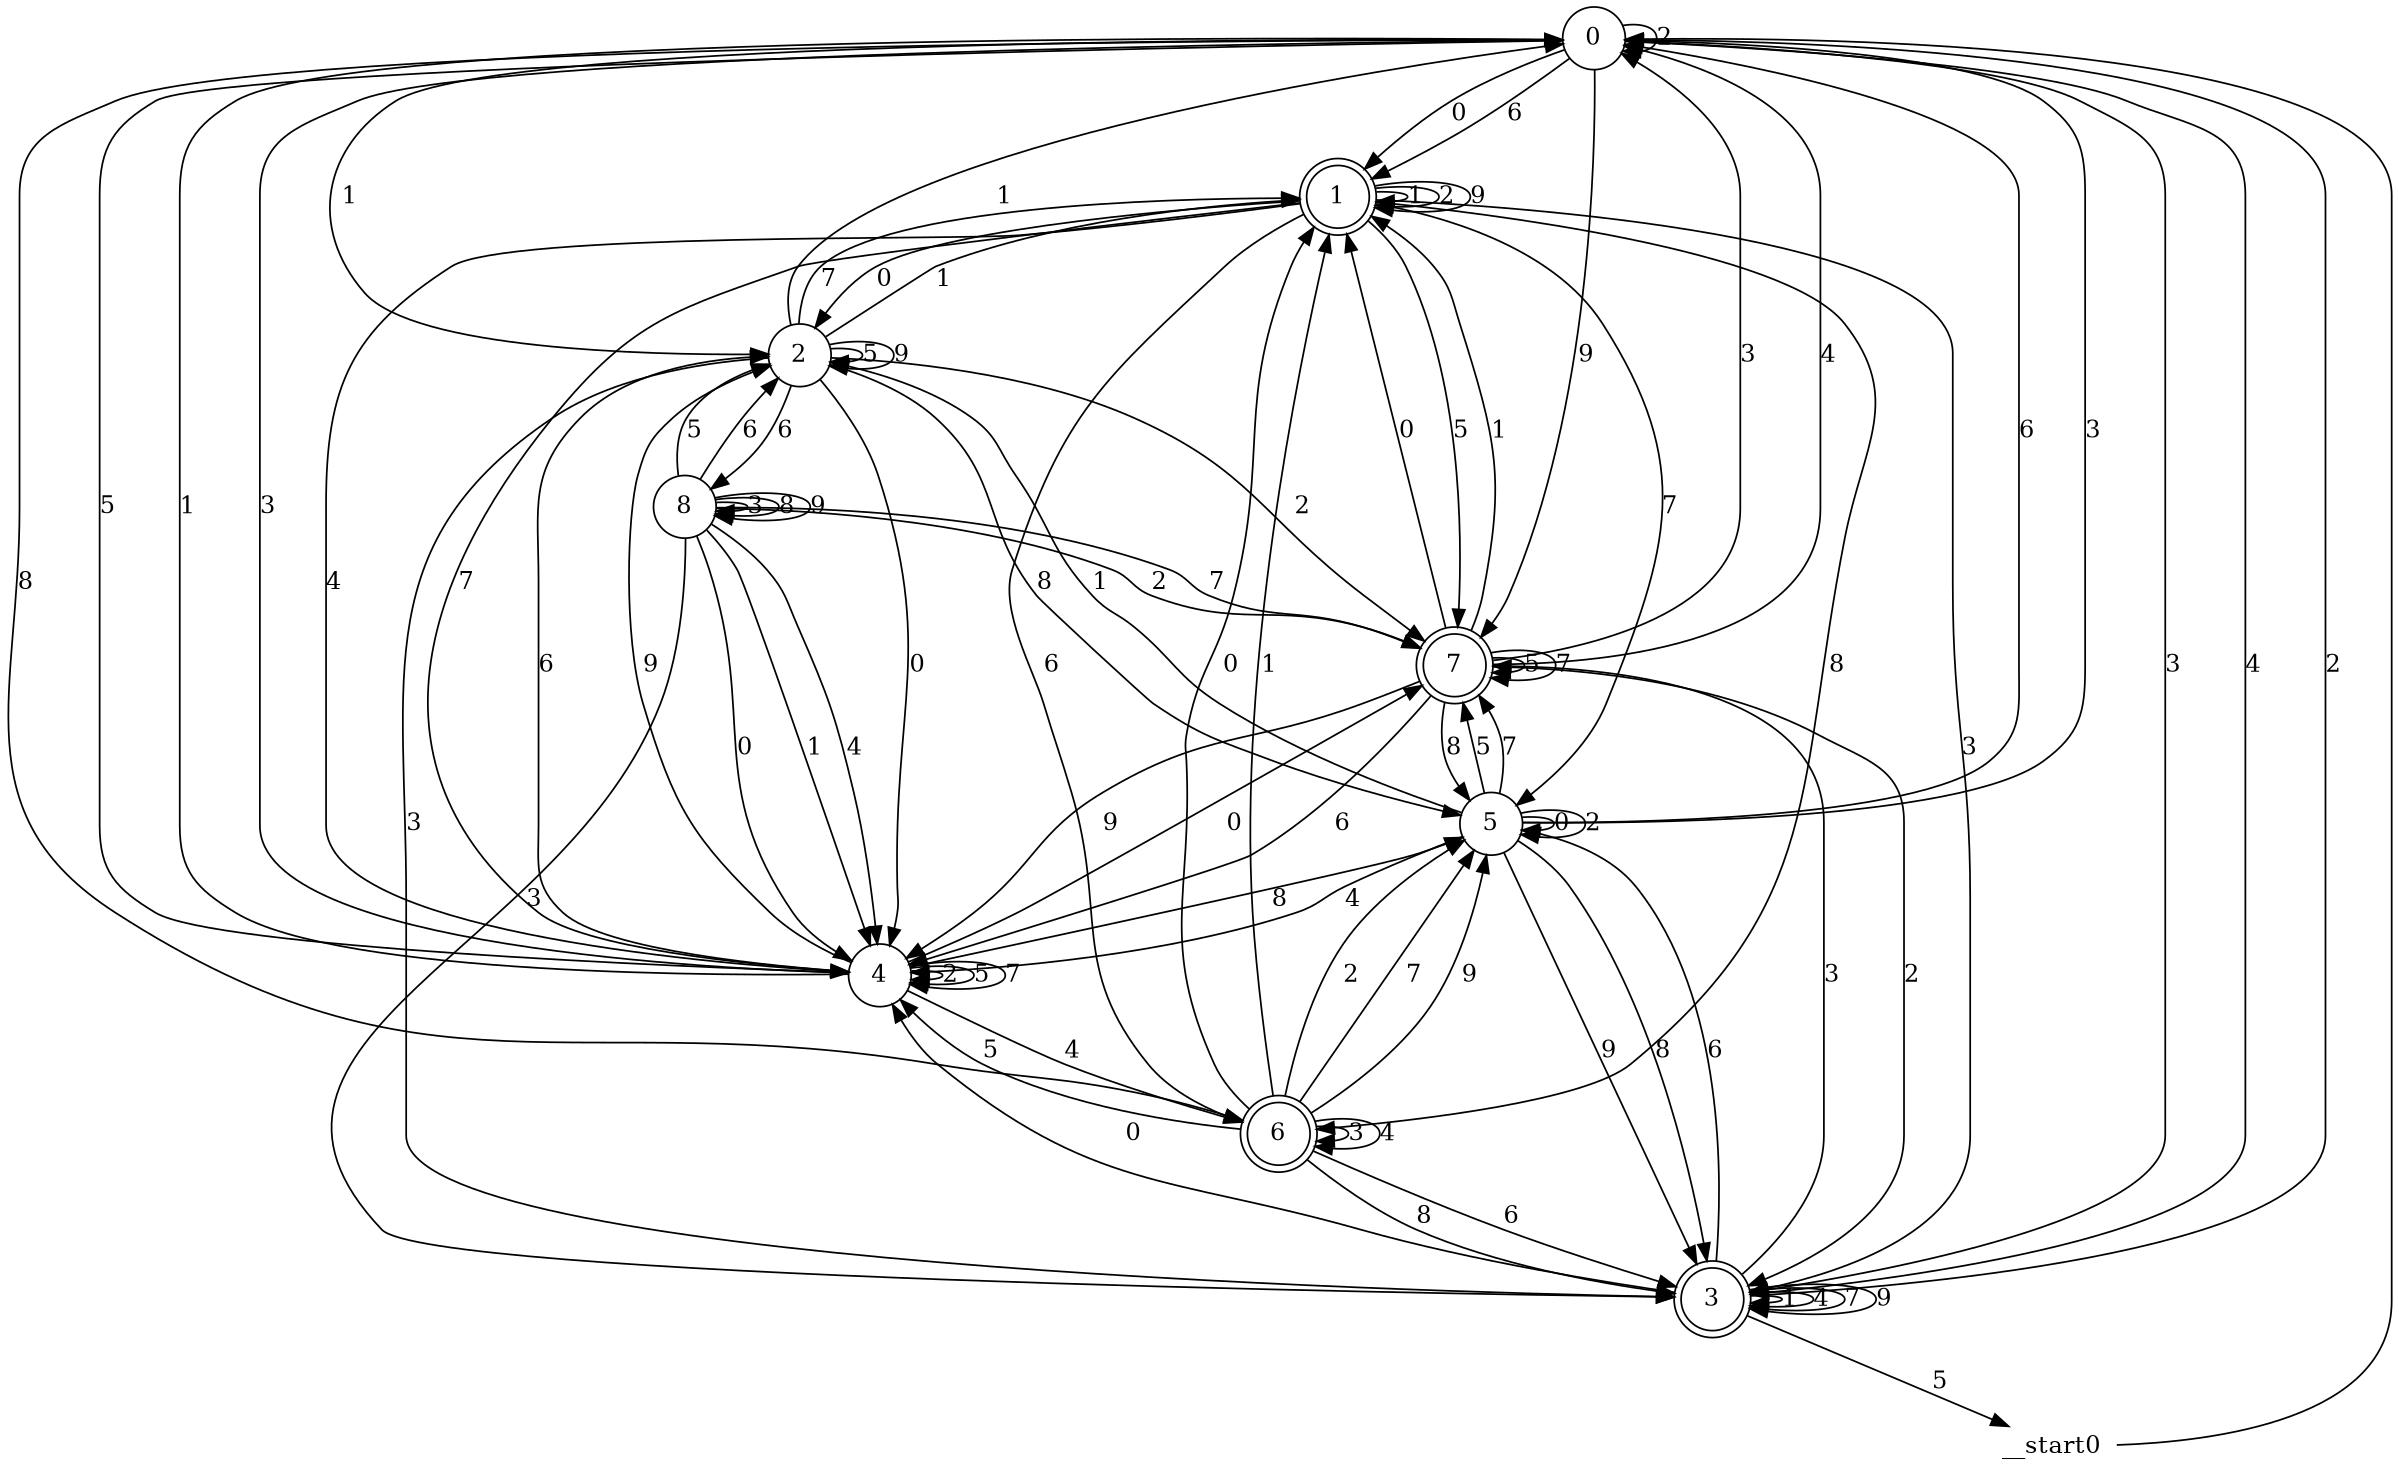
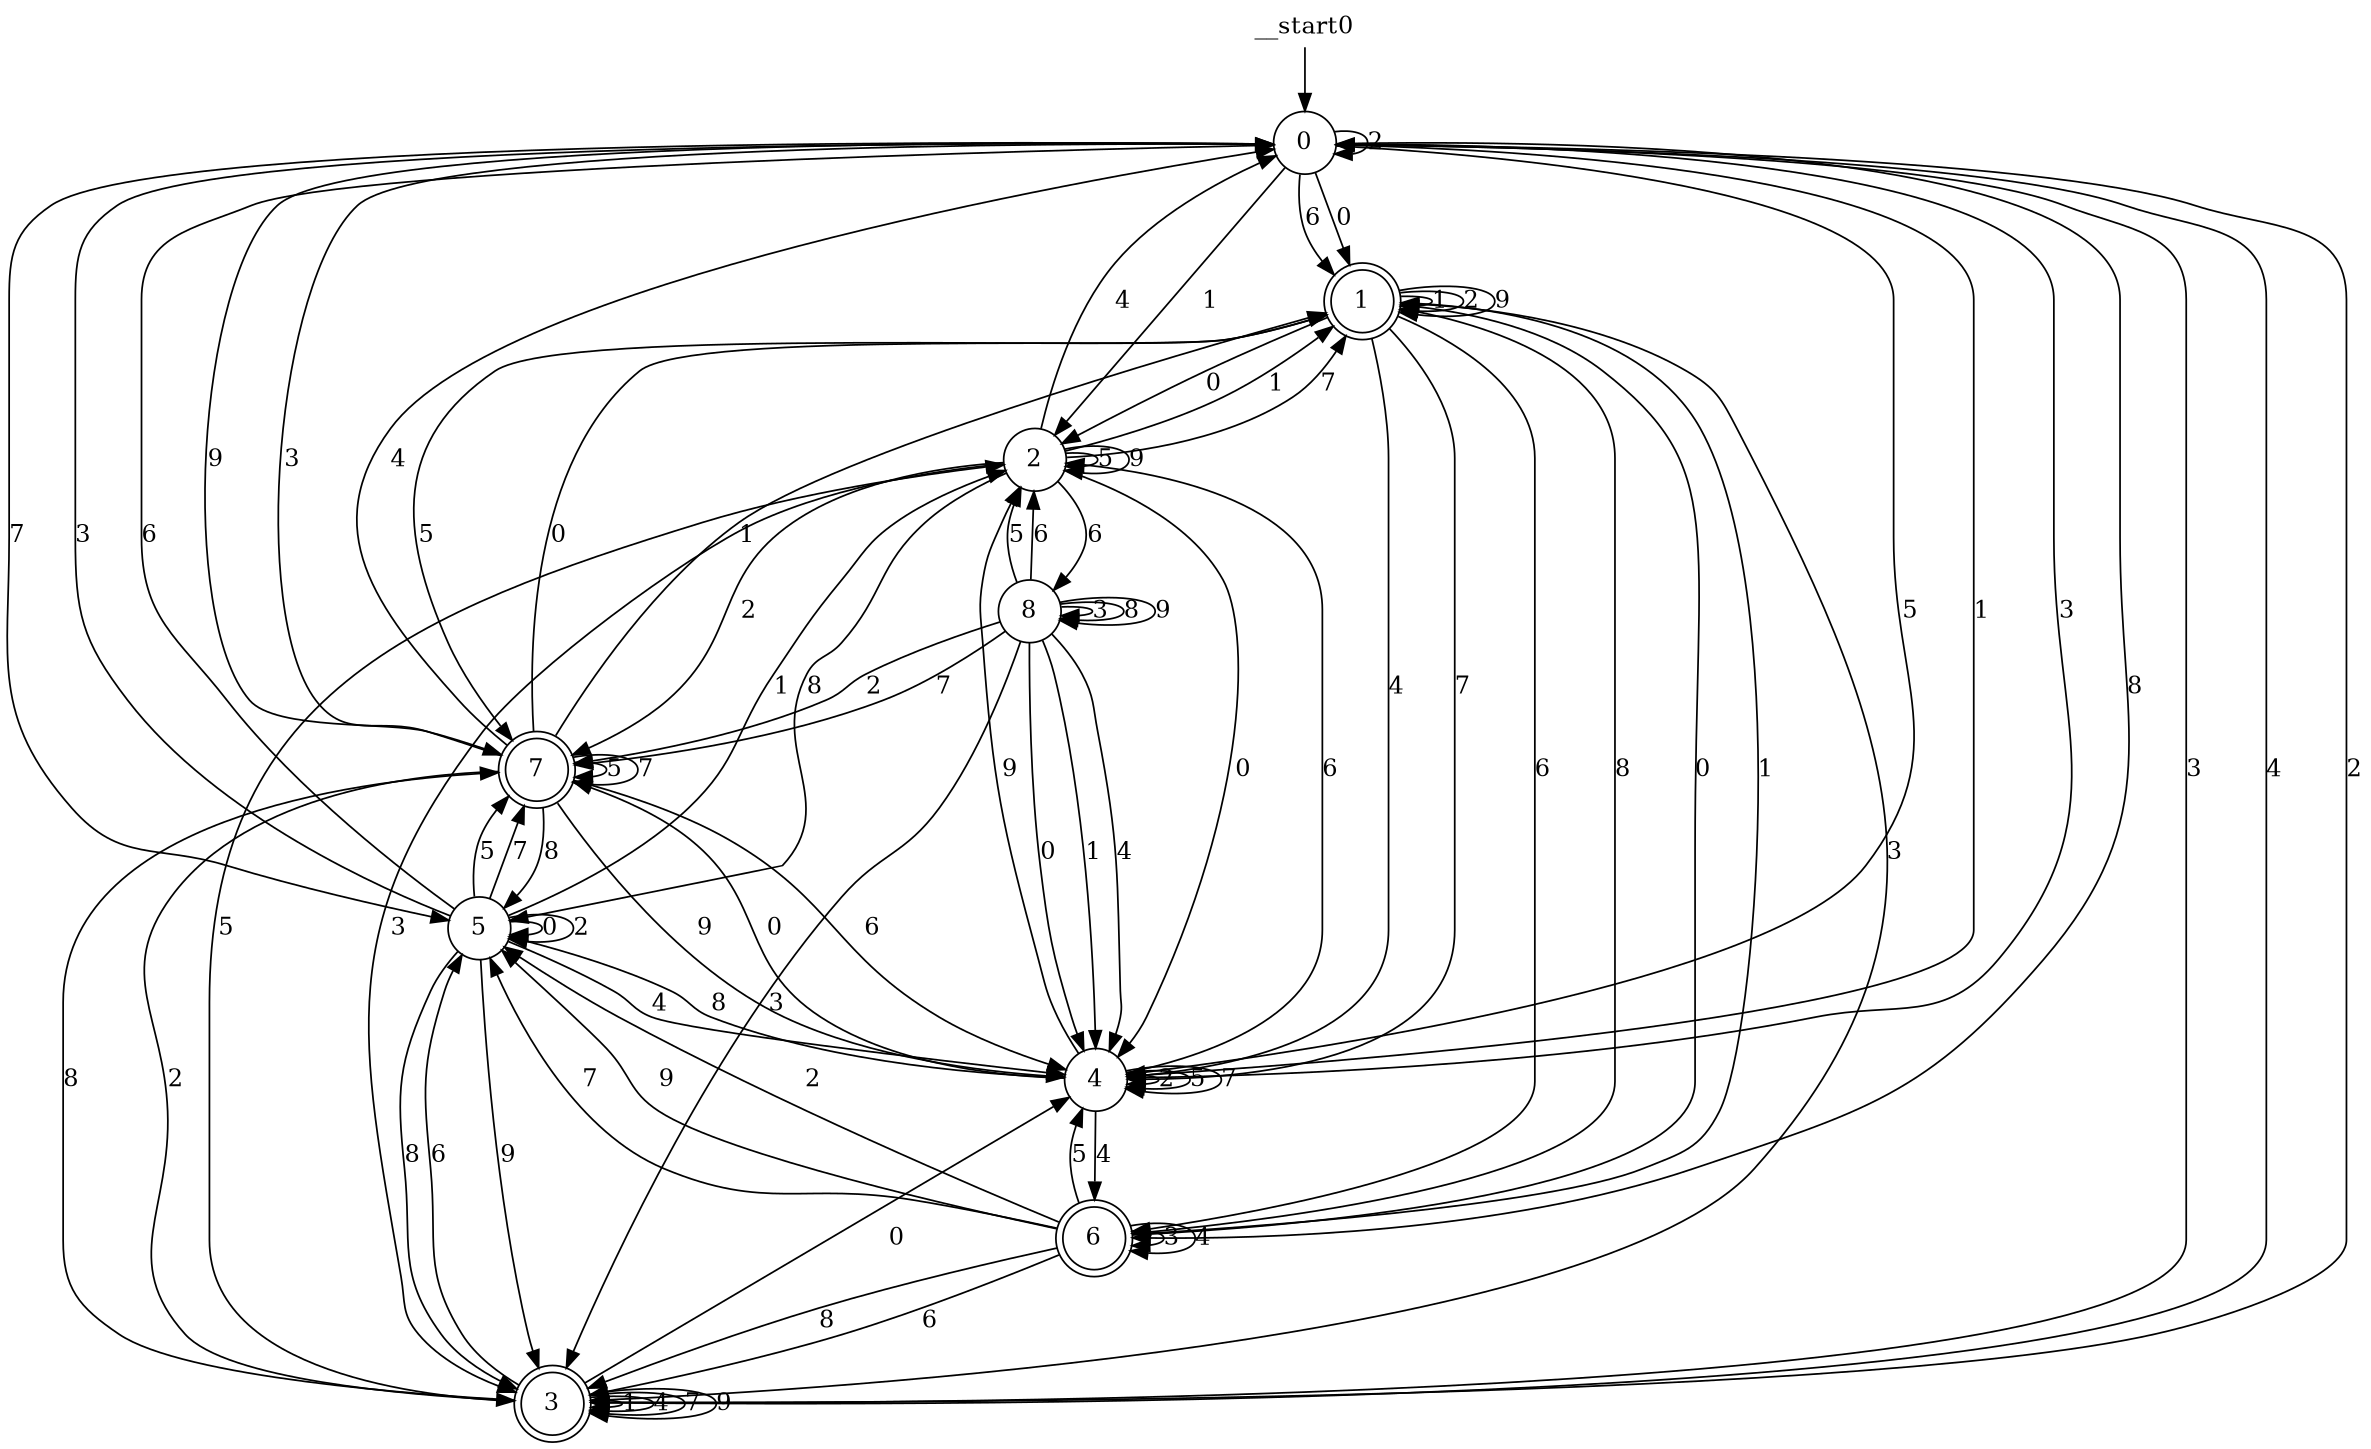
edge "2" -> "0": label "1" -> "4"
edge "1" -> "5": now "0" -> "5"
edge "3" -> "7": label "3" -> "8"
edge "3" -> "__start0": now "3" -> "2"
